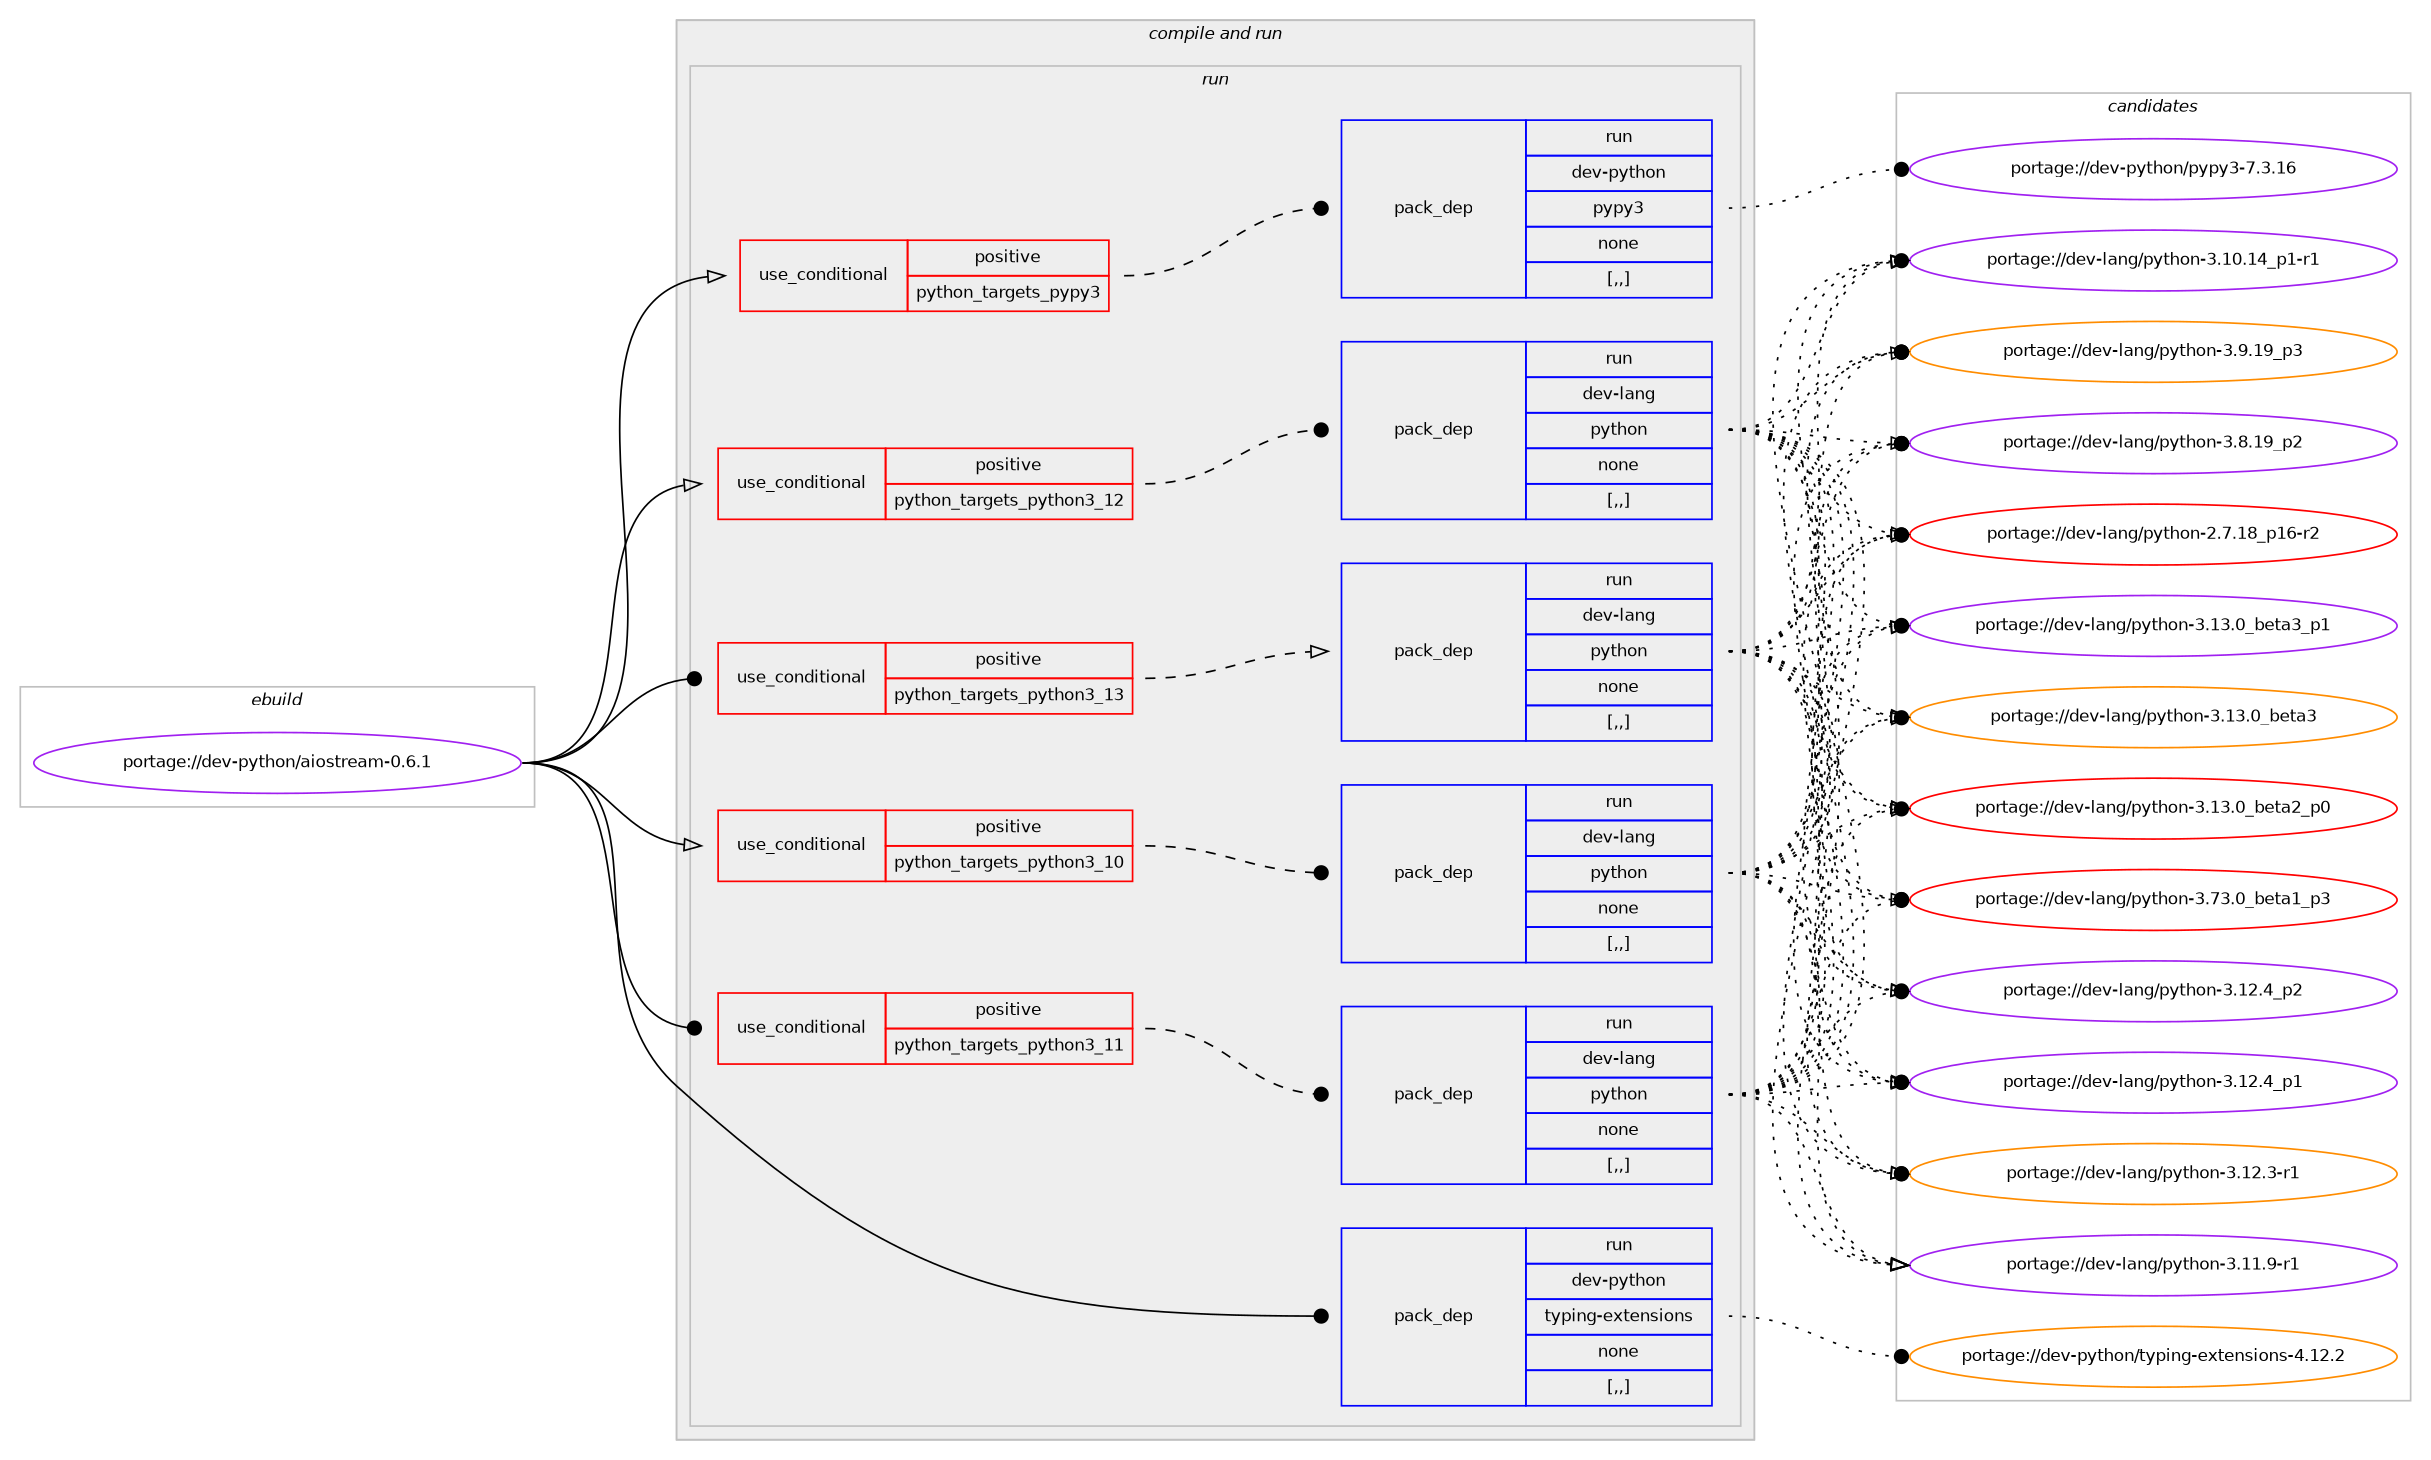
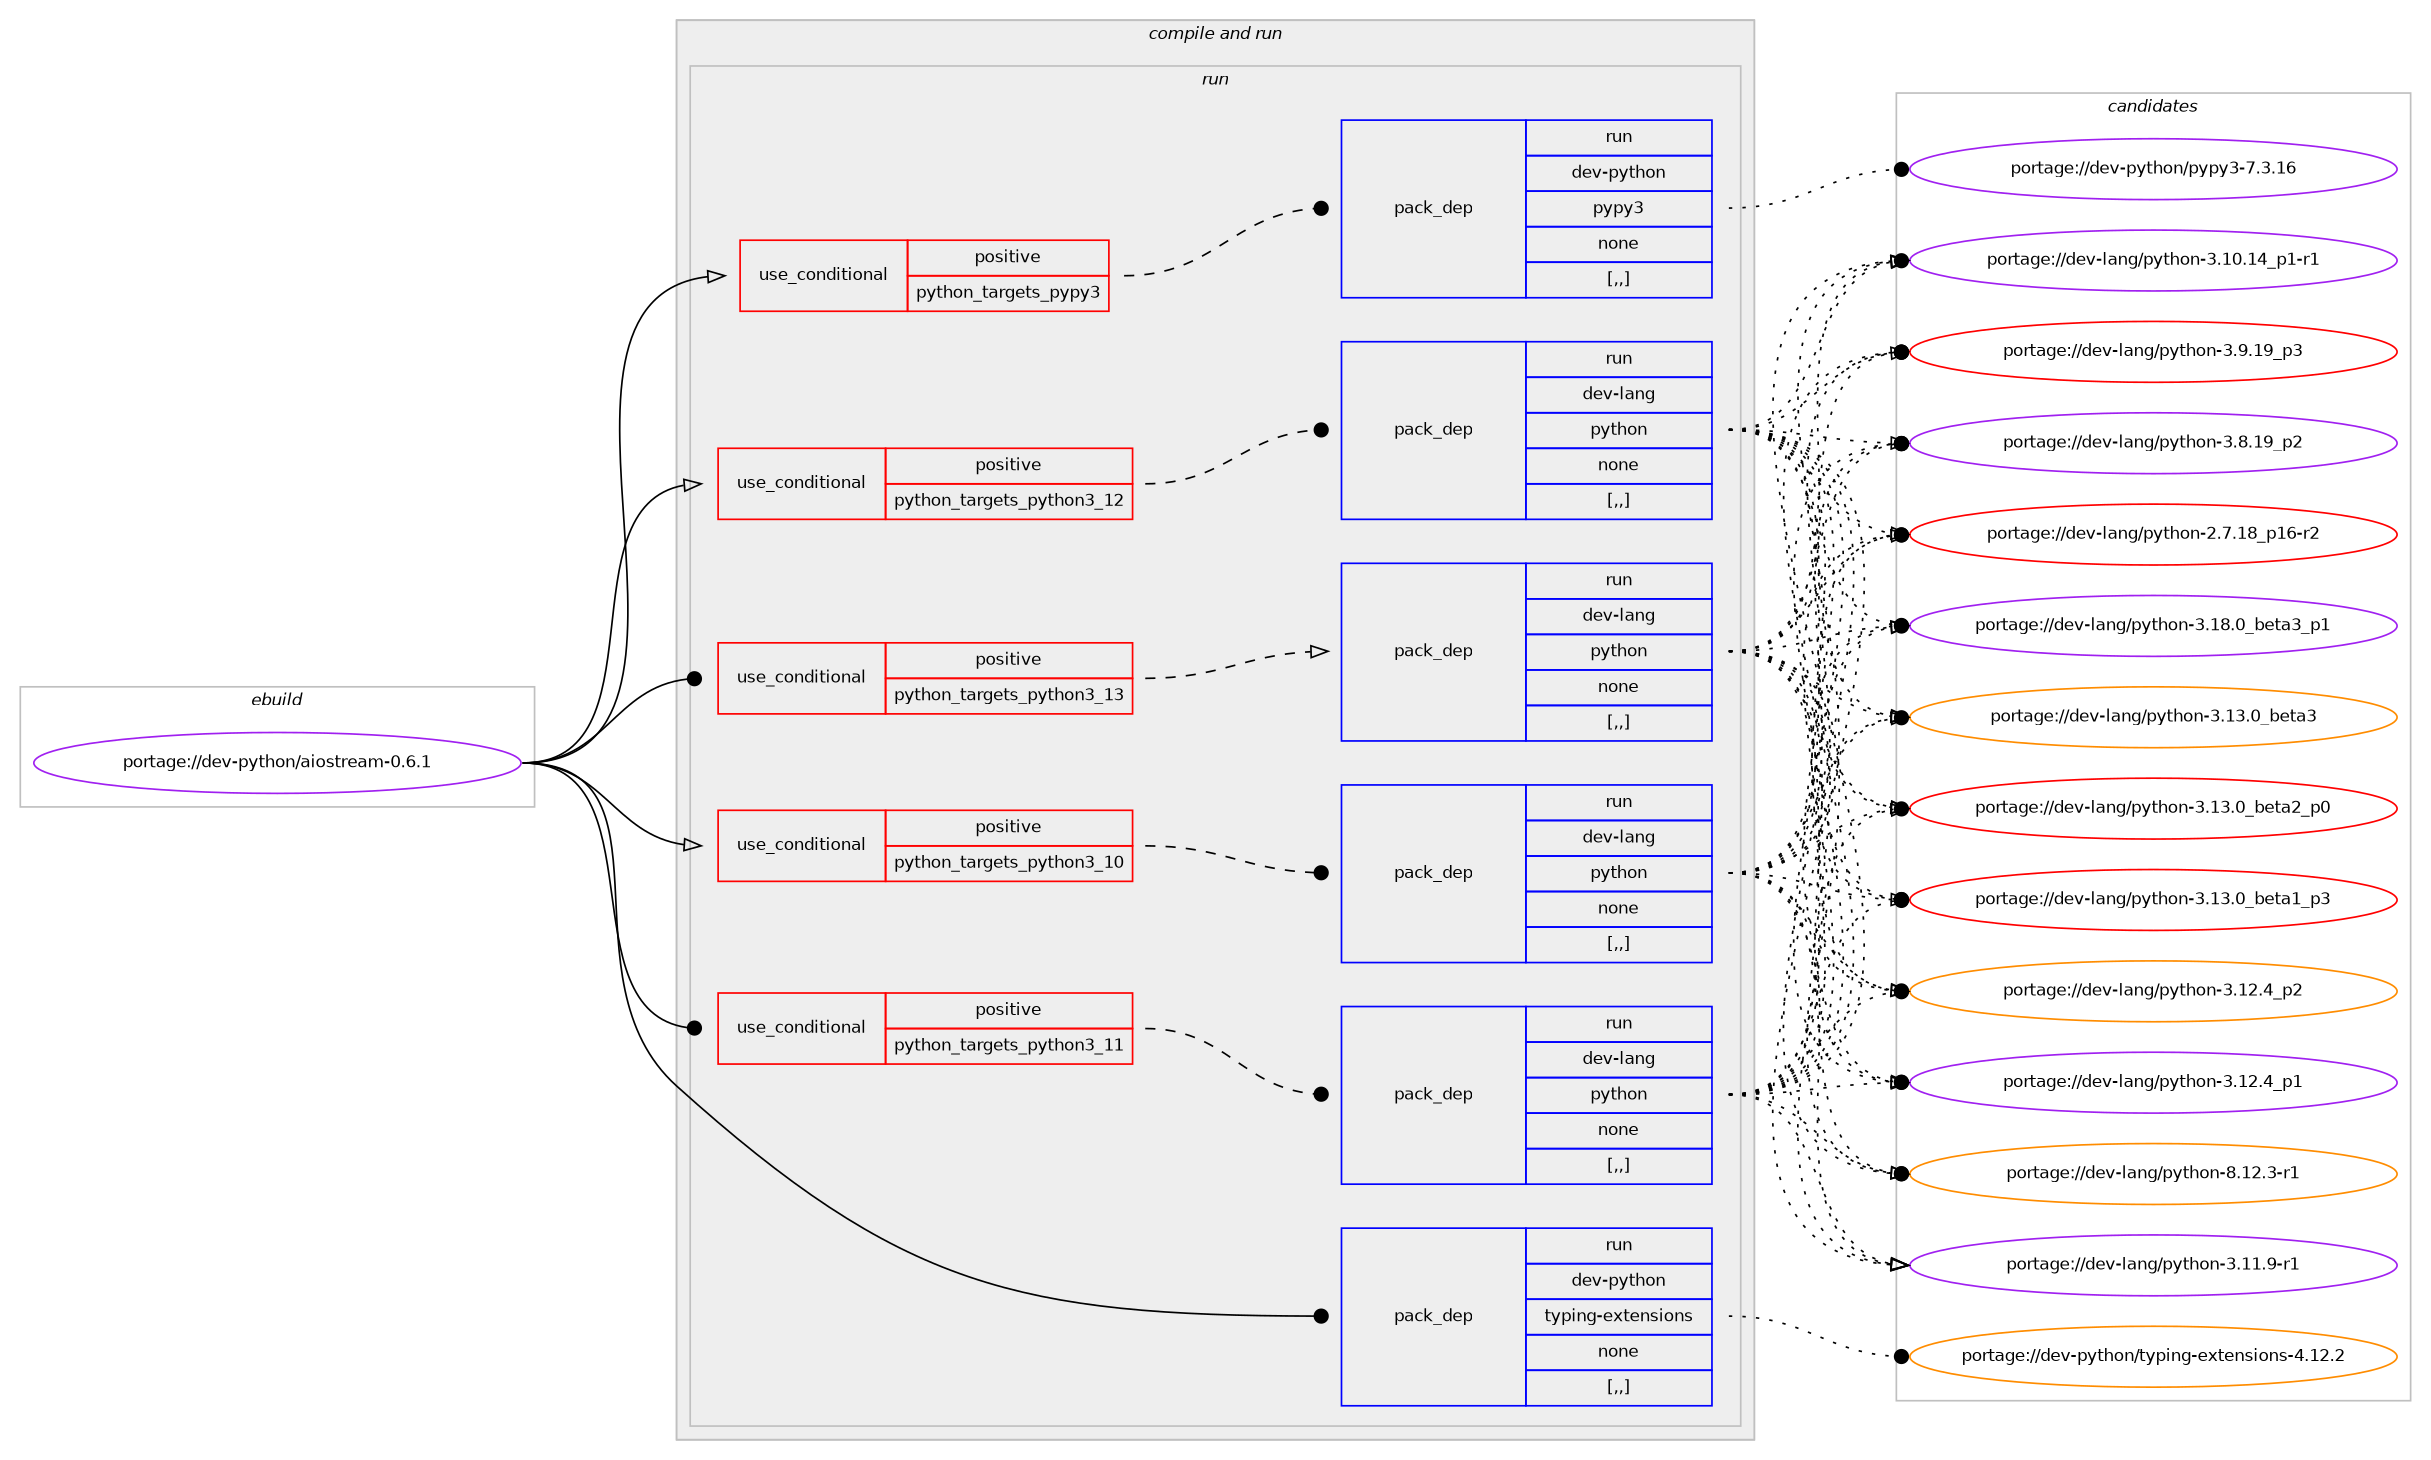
node "portage://dev-lang/python-3.9.19_p3": color darkorange -> red
node "portage://dev-lang/python-3.13.0_beta3_p1": label "portage://dev-lang/python-3.13.0_beta3_p1" -> "portage://dev-lang/python-3.18.0_beta3_p1"
node "portage://dev-lang/python-3.73.0_beta1_p3": label "portage://dev-lang/python-3.73.0_beta1_p3" -> "portage://dev-lang/python-3.13.0_beta1_p3"
node "portage://dev-lang/python-3.12.4_p2": color purple -> darkorange
node "portage://dev-lang/python-3.12.3-r1": label "portage://dev-lang/python-3.12.3-r1" -> "portage://dev-lang/python-8.12.3-r1"
